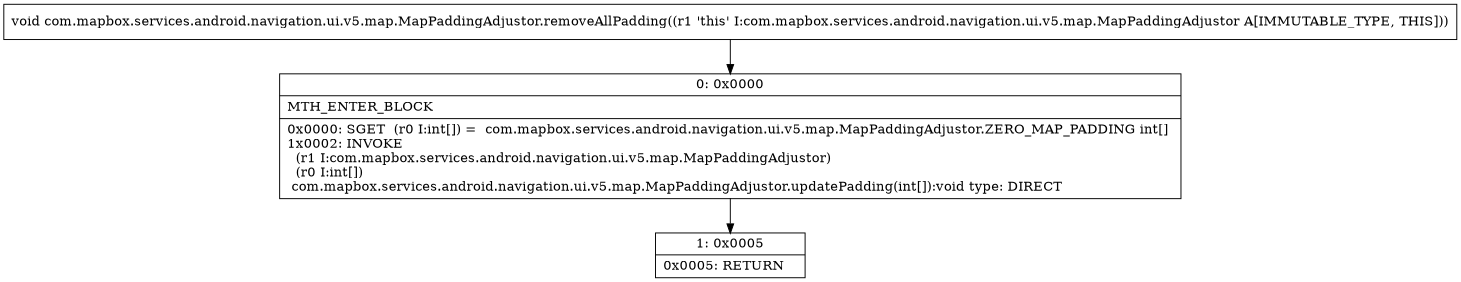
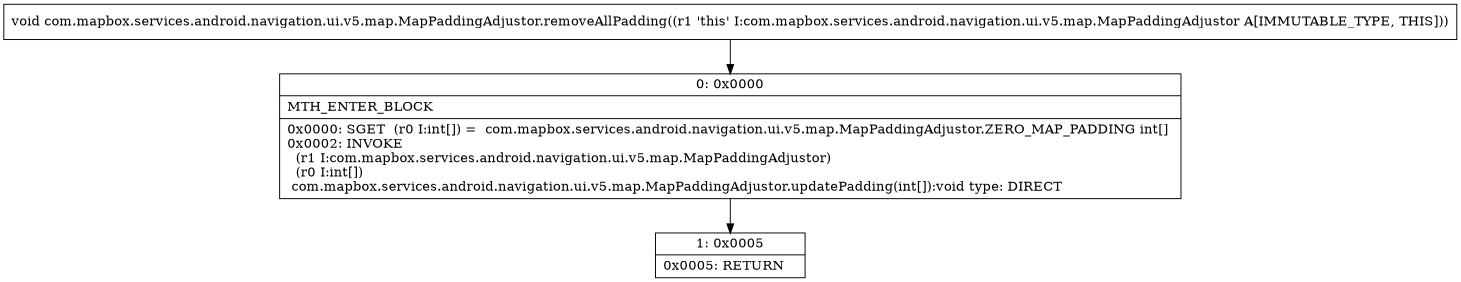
node "0: 0x0000": text "1x0002: INVOKE" -> "0x0002: INVOKE"
